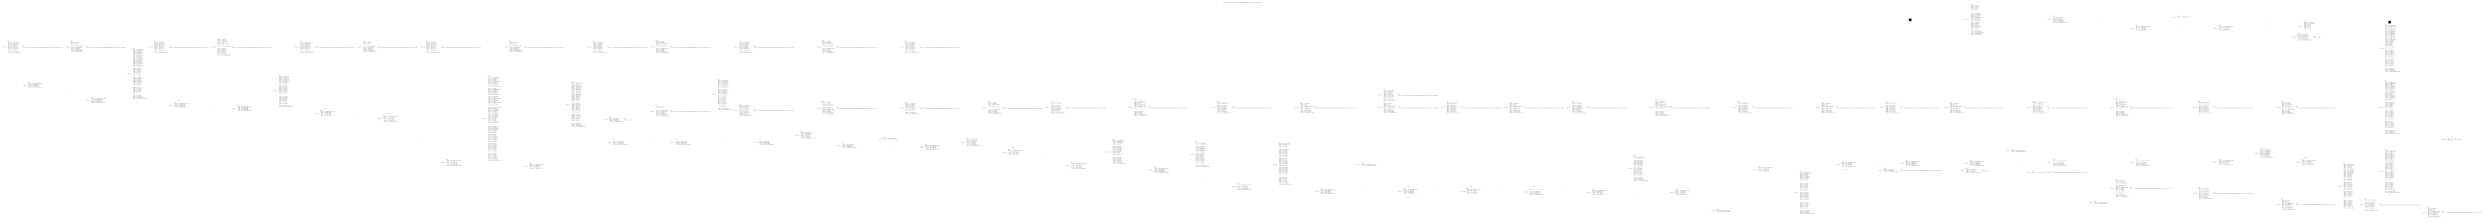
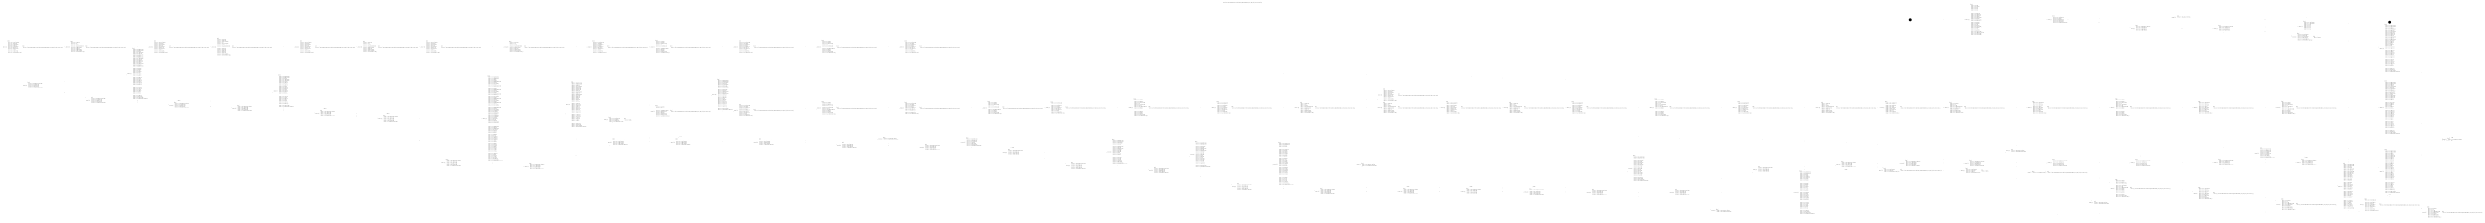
node "0x4022aa [27]": removed
